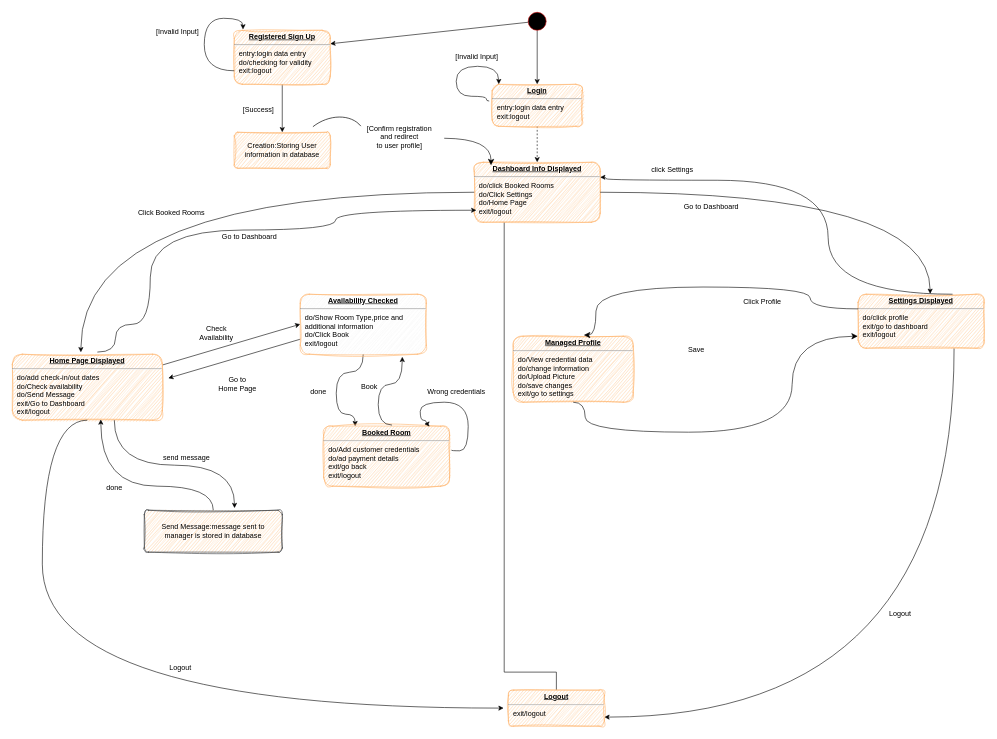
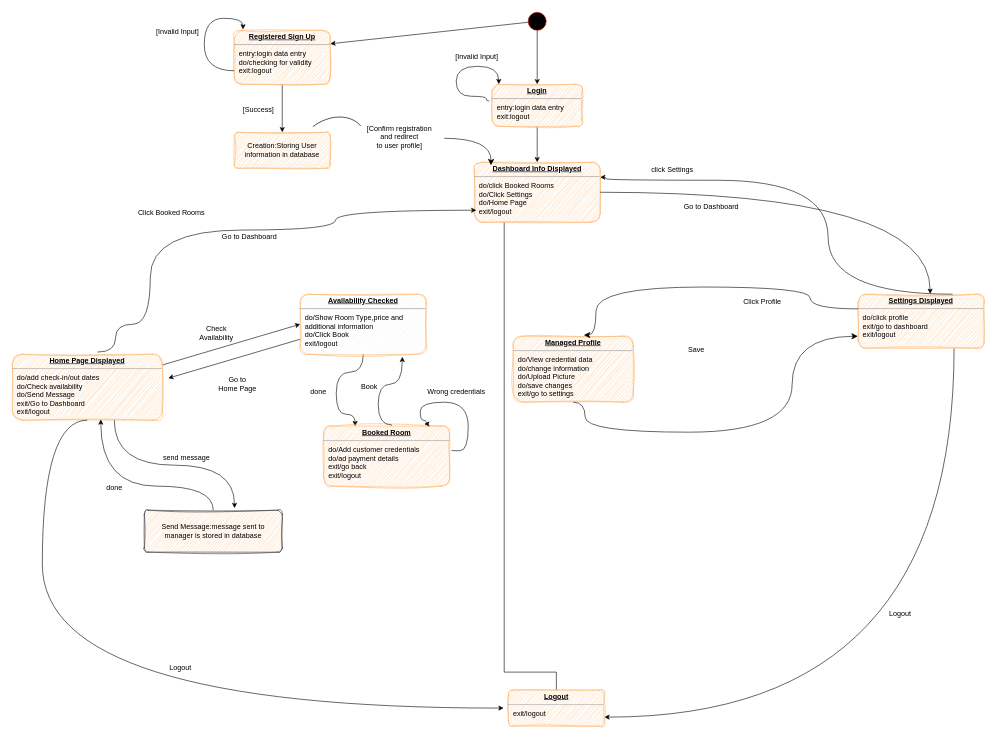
edge "Login entry:login data entry exit:logout" -> "Dashboard Info Displayed do/click Booked Rooms do/Click Settings do/Home Page exit/logout": style dashed -> solid
edge "Dashboard Info Displayed do/click Booked Rooms do/Click Settings do/Home Page exit/logout" -> "Home Page Displayed do/add check-in/out dates do/Check availability do/Send Message exit/Go to Dashboard exit/logout": removed
